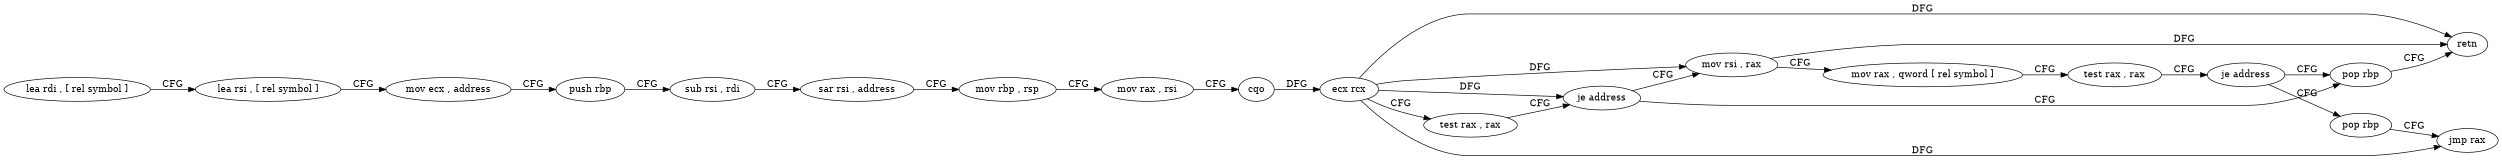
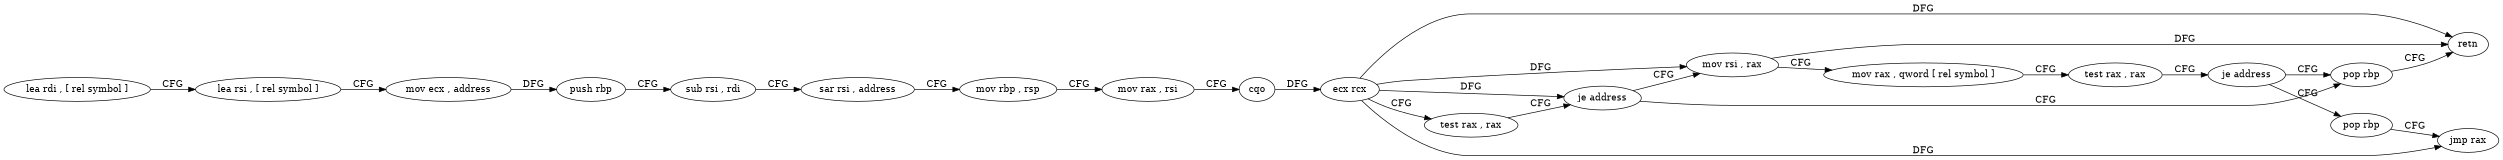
edge "mov ecx , address" -> "push rbp": label "CFG" -> "DFG"
